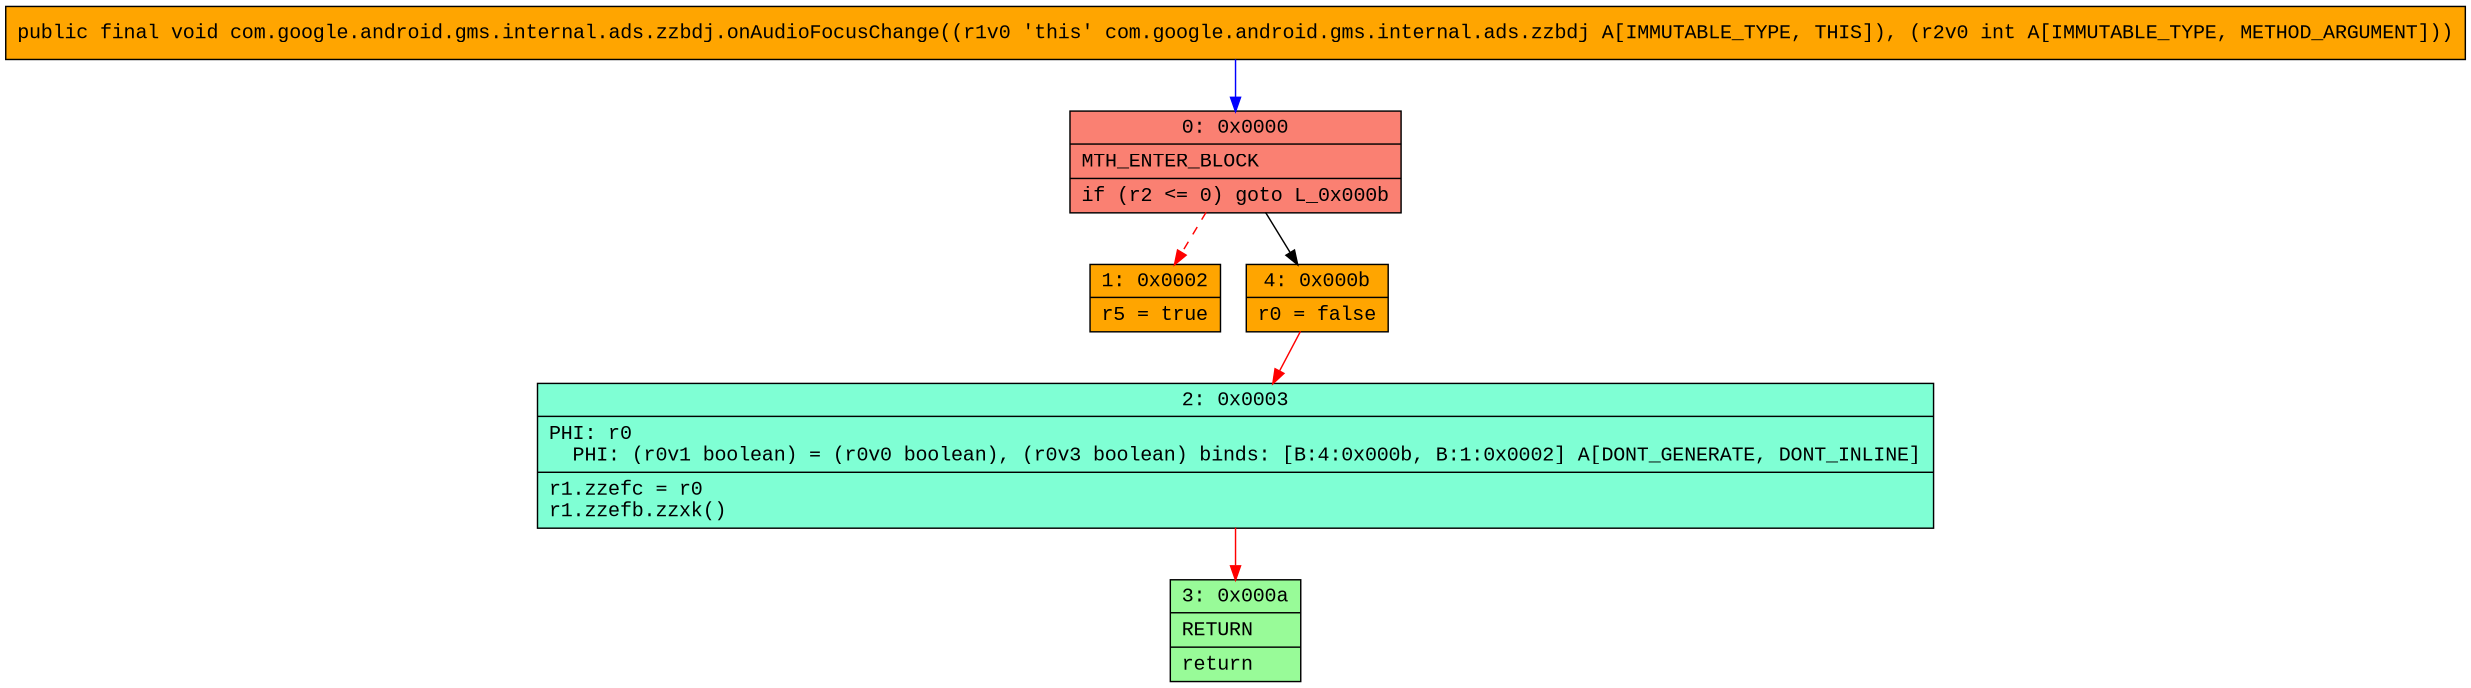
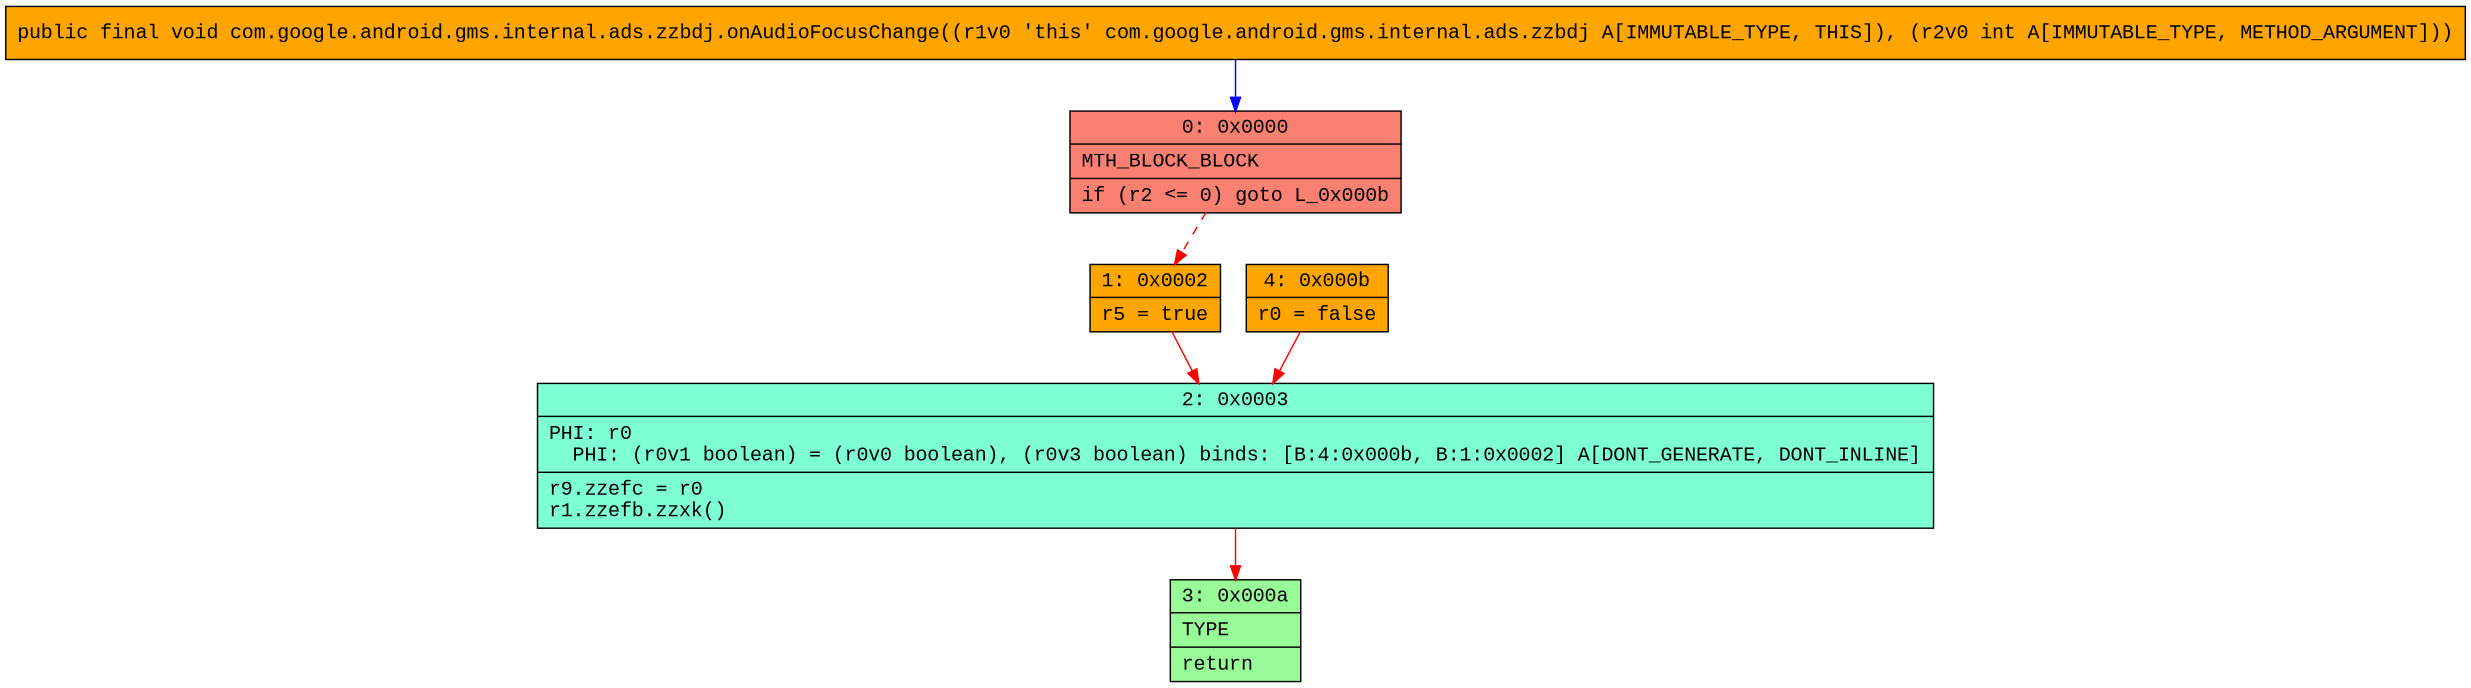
node "0: 0x0000": text "MTH_ENTER_BLOCK" -> "MTH_BLOCK_BLOCK"
edge "0: 0x0000" -> "4: 0x000b": removed
edge "1: 0x0002" -> "2: 0x0003": added
node "2: 0x0003": text "r1.zzefc = r0" -> "r9.zzefc = r0"
node "3: 0x000a": text "RETURN" -> "TYPE"
